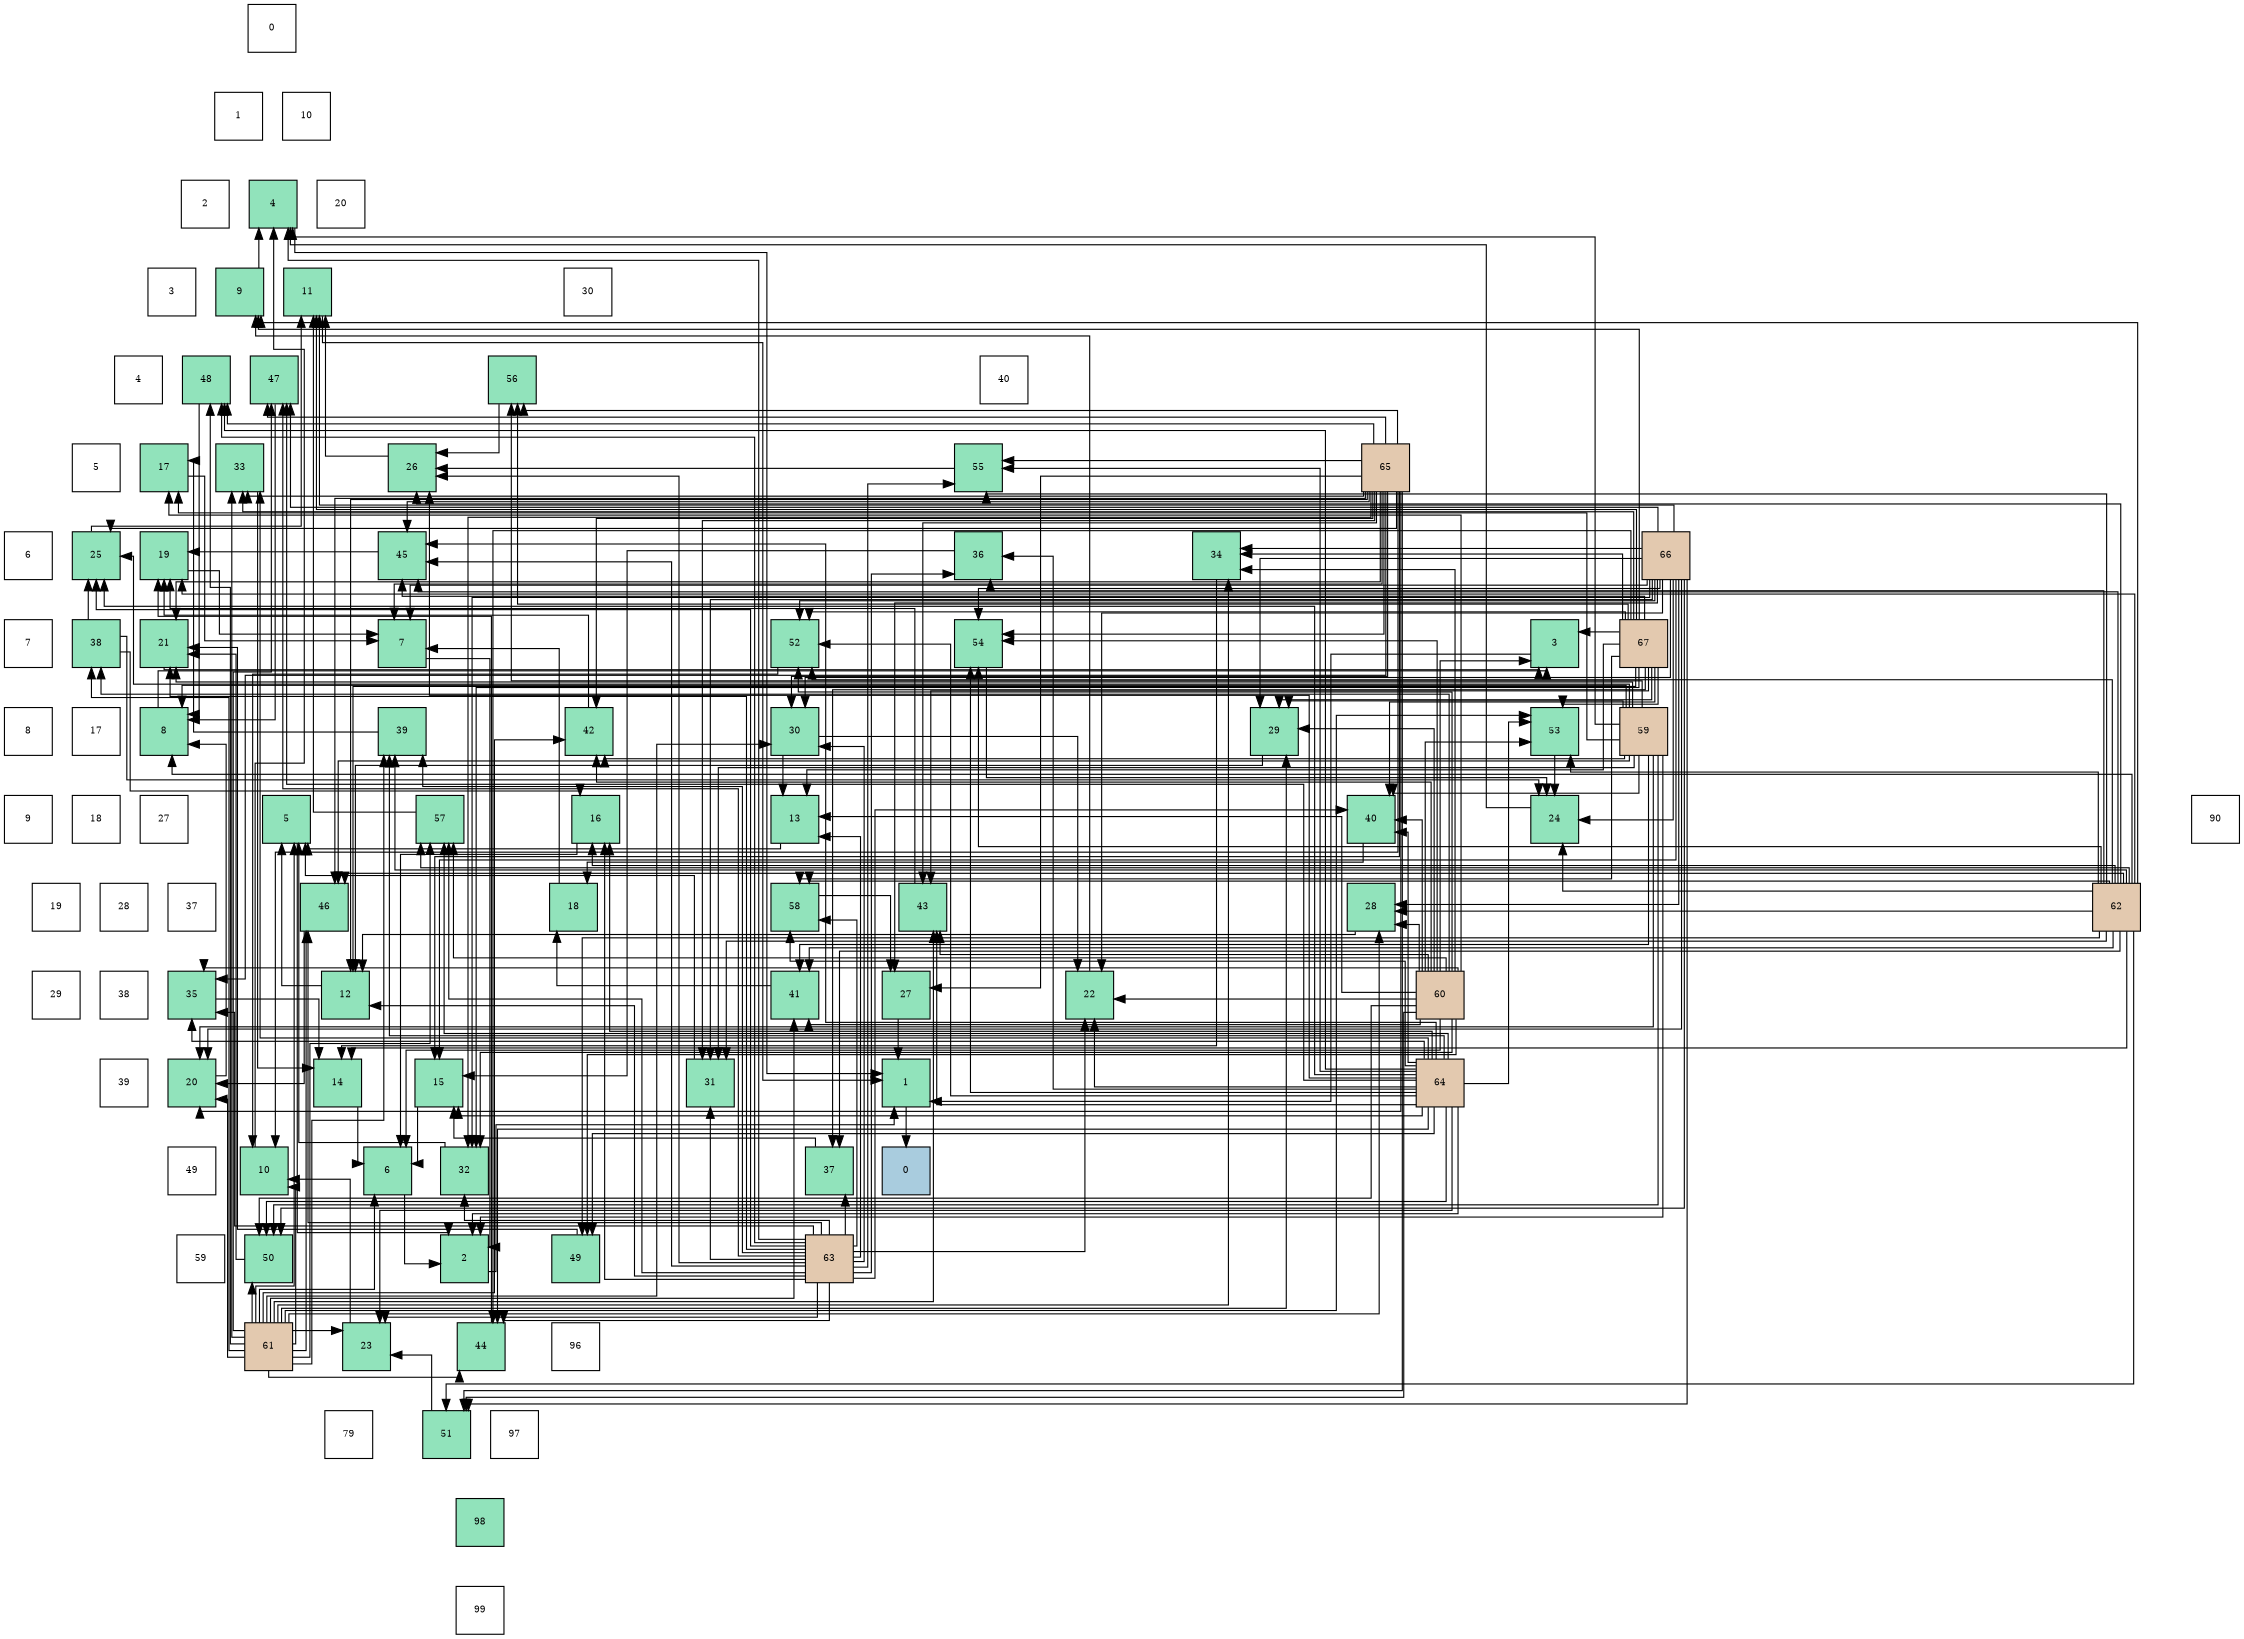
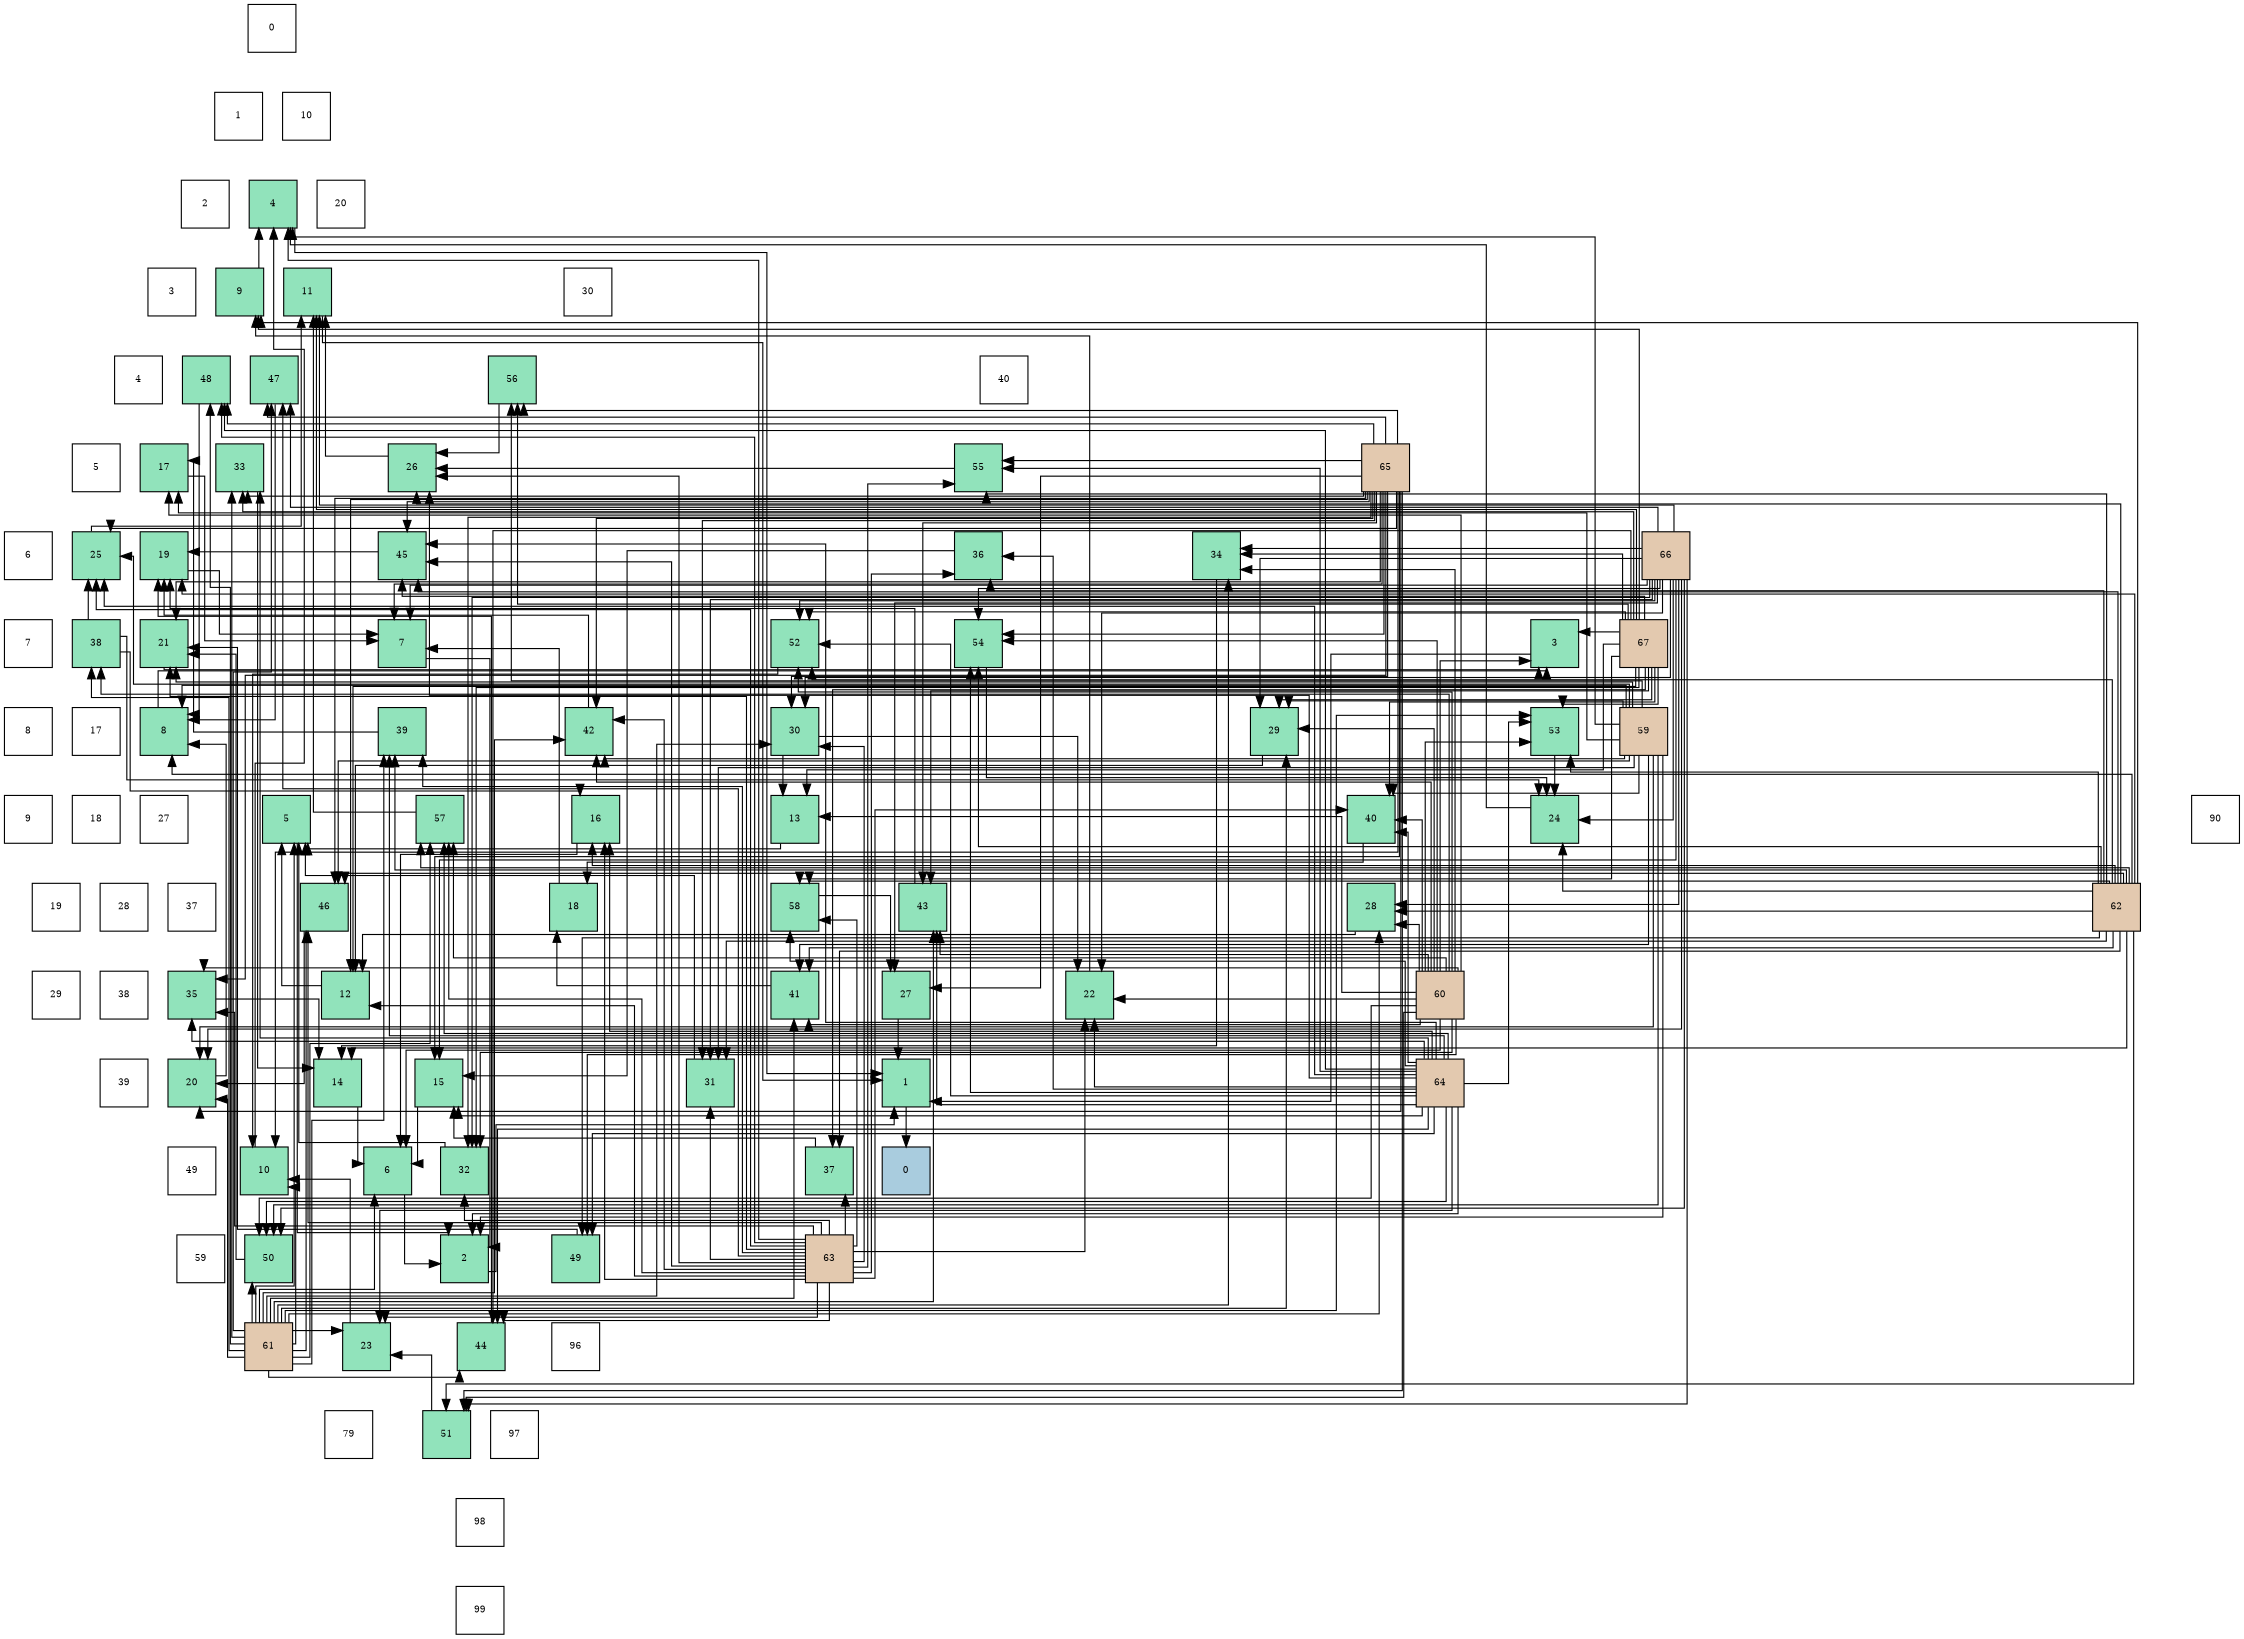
edge "64" -> "47": removed
edge "63" -> "13": now "63" -> "42"
node "98": fillcolor #91e3bb -> #ffffff
